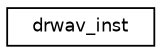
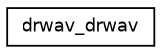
node "drwav_inst": label "drwav_inst" -> "drwav_drwav"
